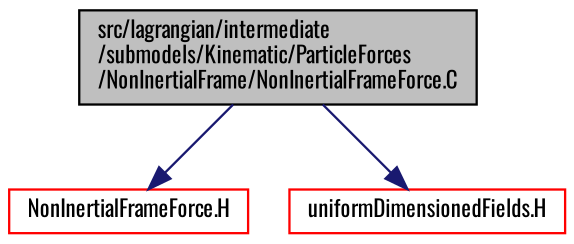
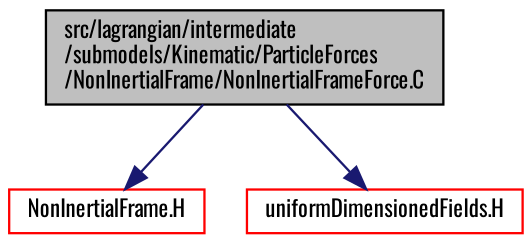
node "NonInertialFrameForce.H": label "NonInertialFrameForce.H" -> "NonInertialFrame.H"
